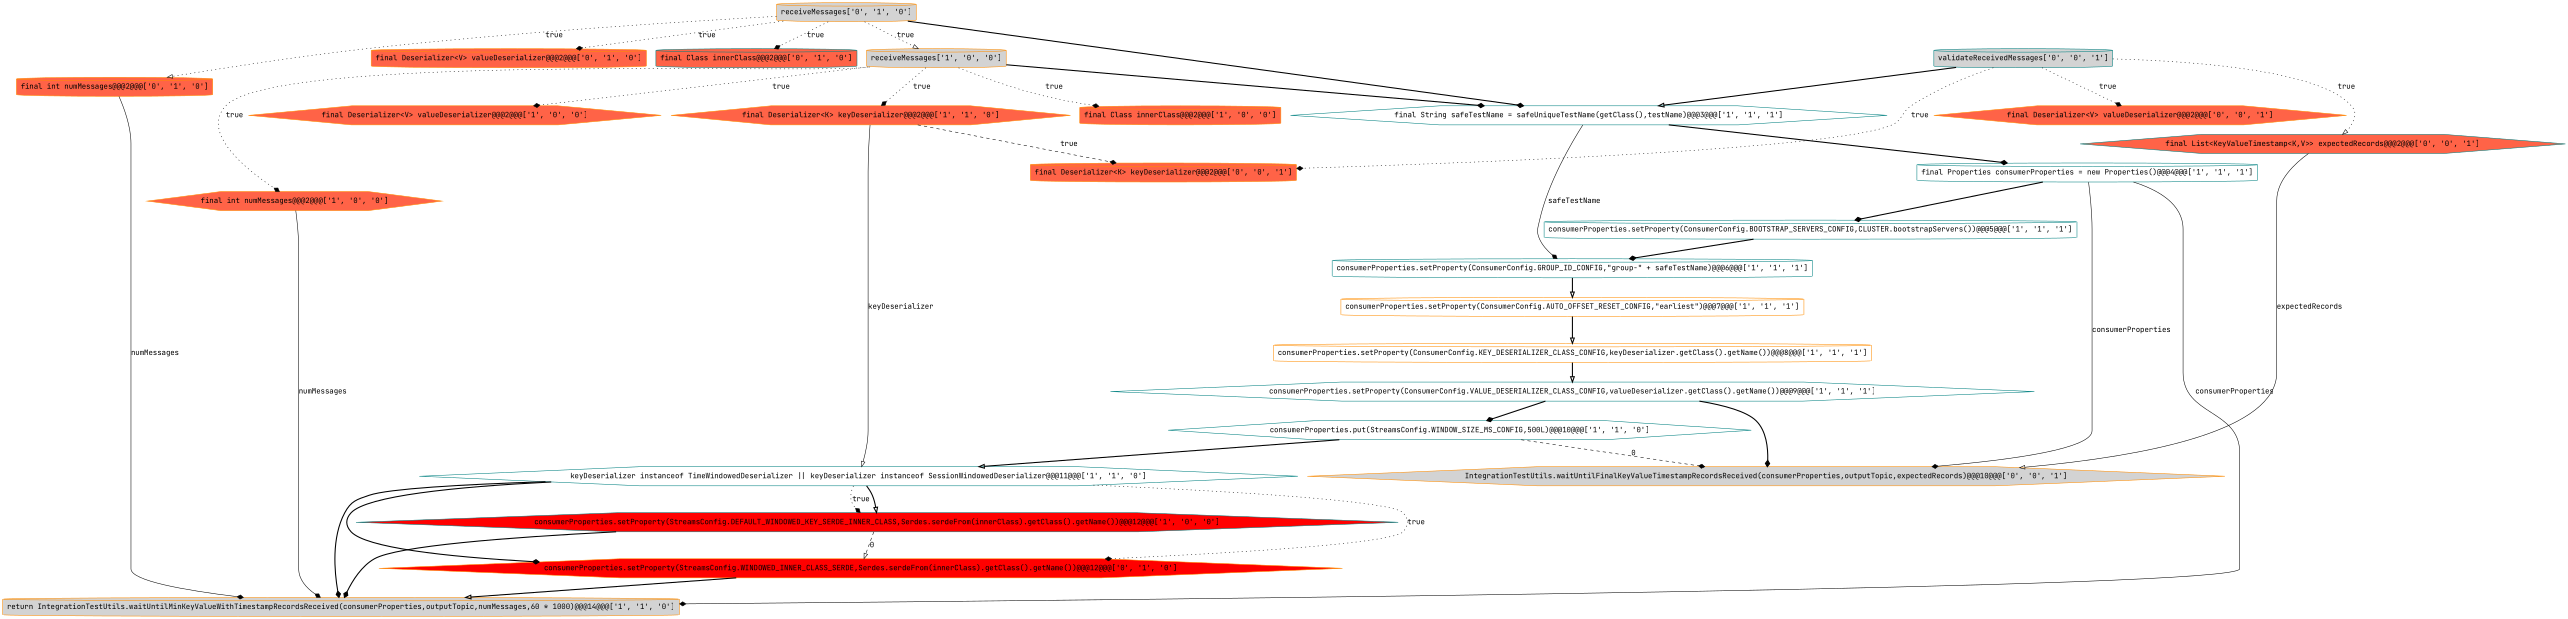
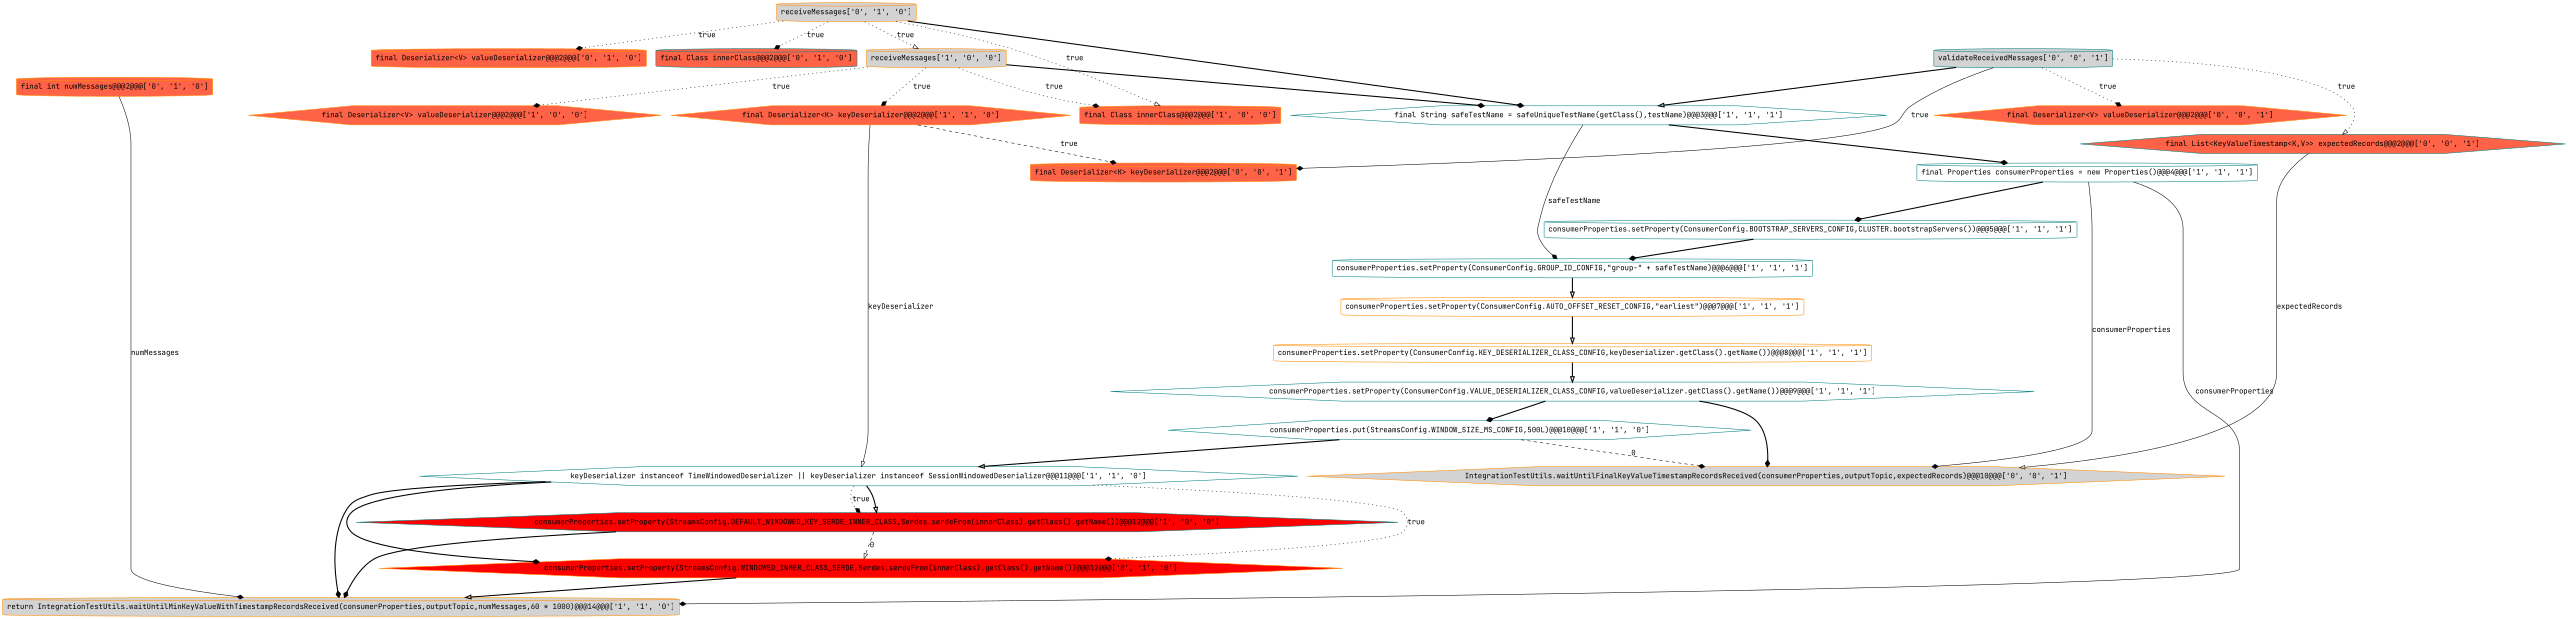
edge "receiveMessages['0', '1', '0']" -> "final int numMessages@@@2@@@['0', '1', '0']": now "receiveMessages['0', '1', '0']" -> "final Class innerClass@@@2@@@['1', '0', '0']"
edge "validateReceivedMessages['0', '0', '1']" -> "final Deserializer<K> keyDeserializer@@@2@@@['0', '0', '1']": style dotted -> solid
node "final int numMessages@@@2@@@['1', '0', '0']": removed
